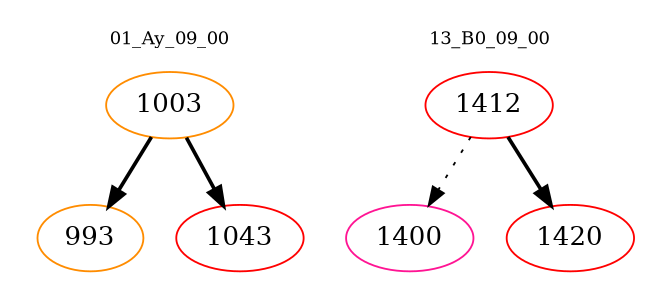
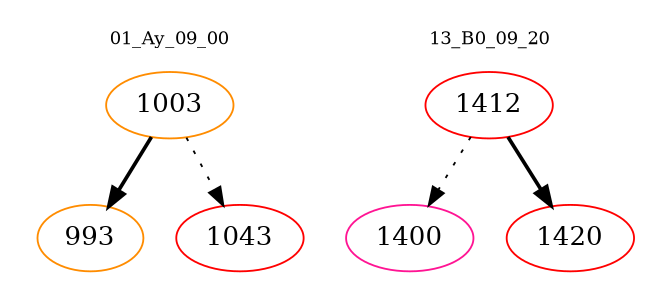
cluster "13_B0_09_00": label "13_B0_09_00" -> "13_B0_09_20"
edge "1003" -> "1043": style bold -> dotted
